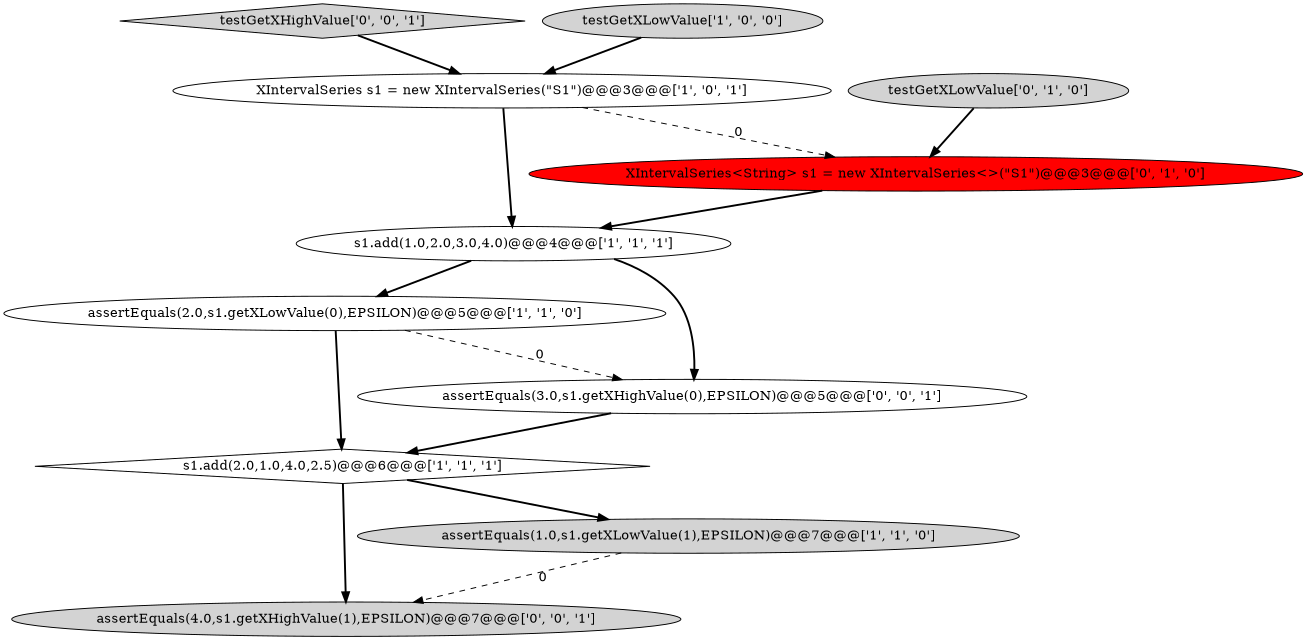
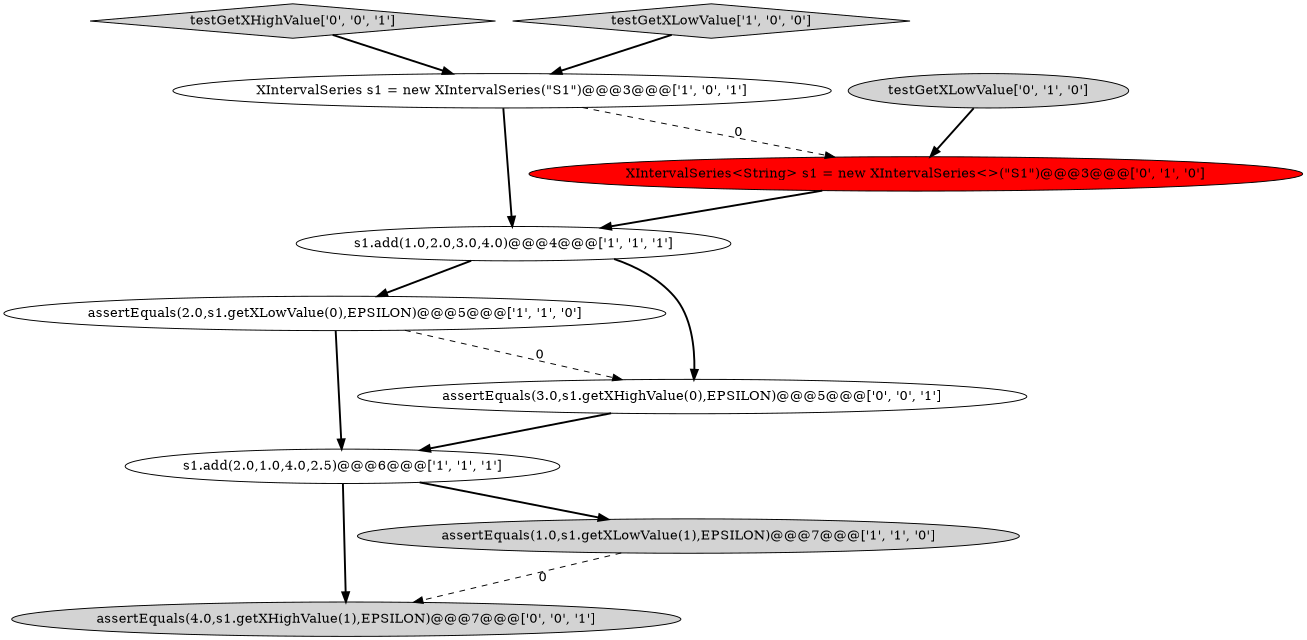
node "testGetXLowValue['1', '0', '0']": shape ellipse -> diamond
node "s1.add(2.0,1.0,4.0,2.5)@@@6@@@['1', '1', '1']": shape diamond -> ellipse
